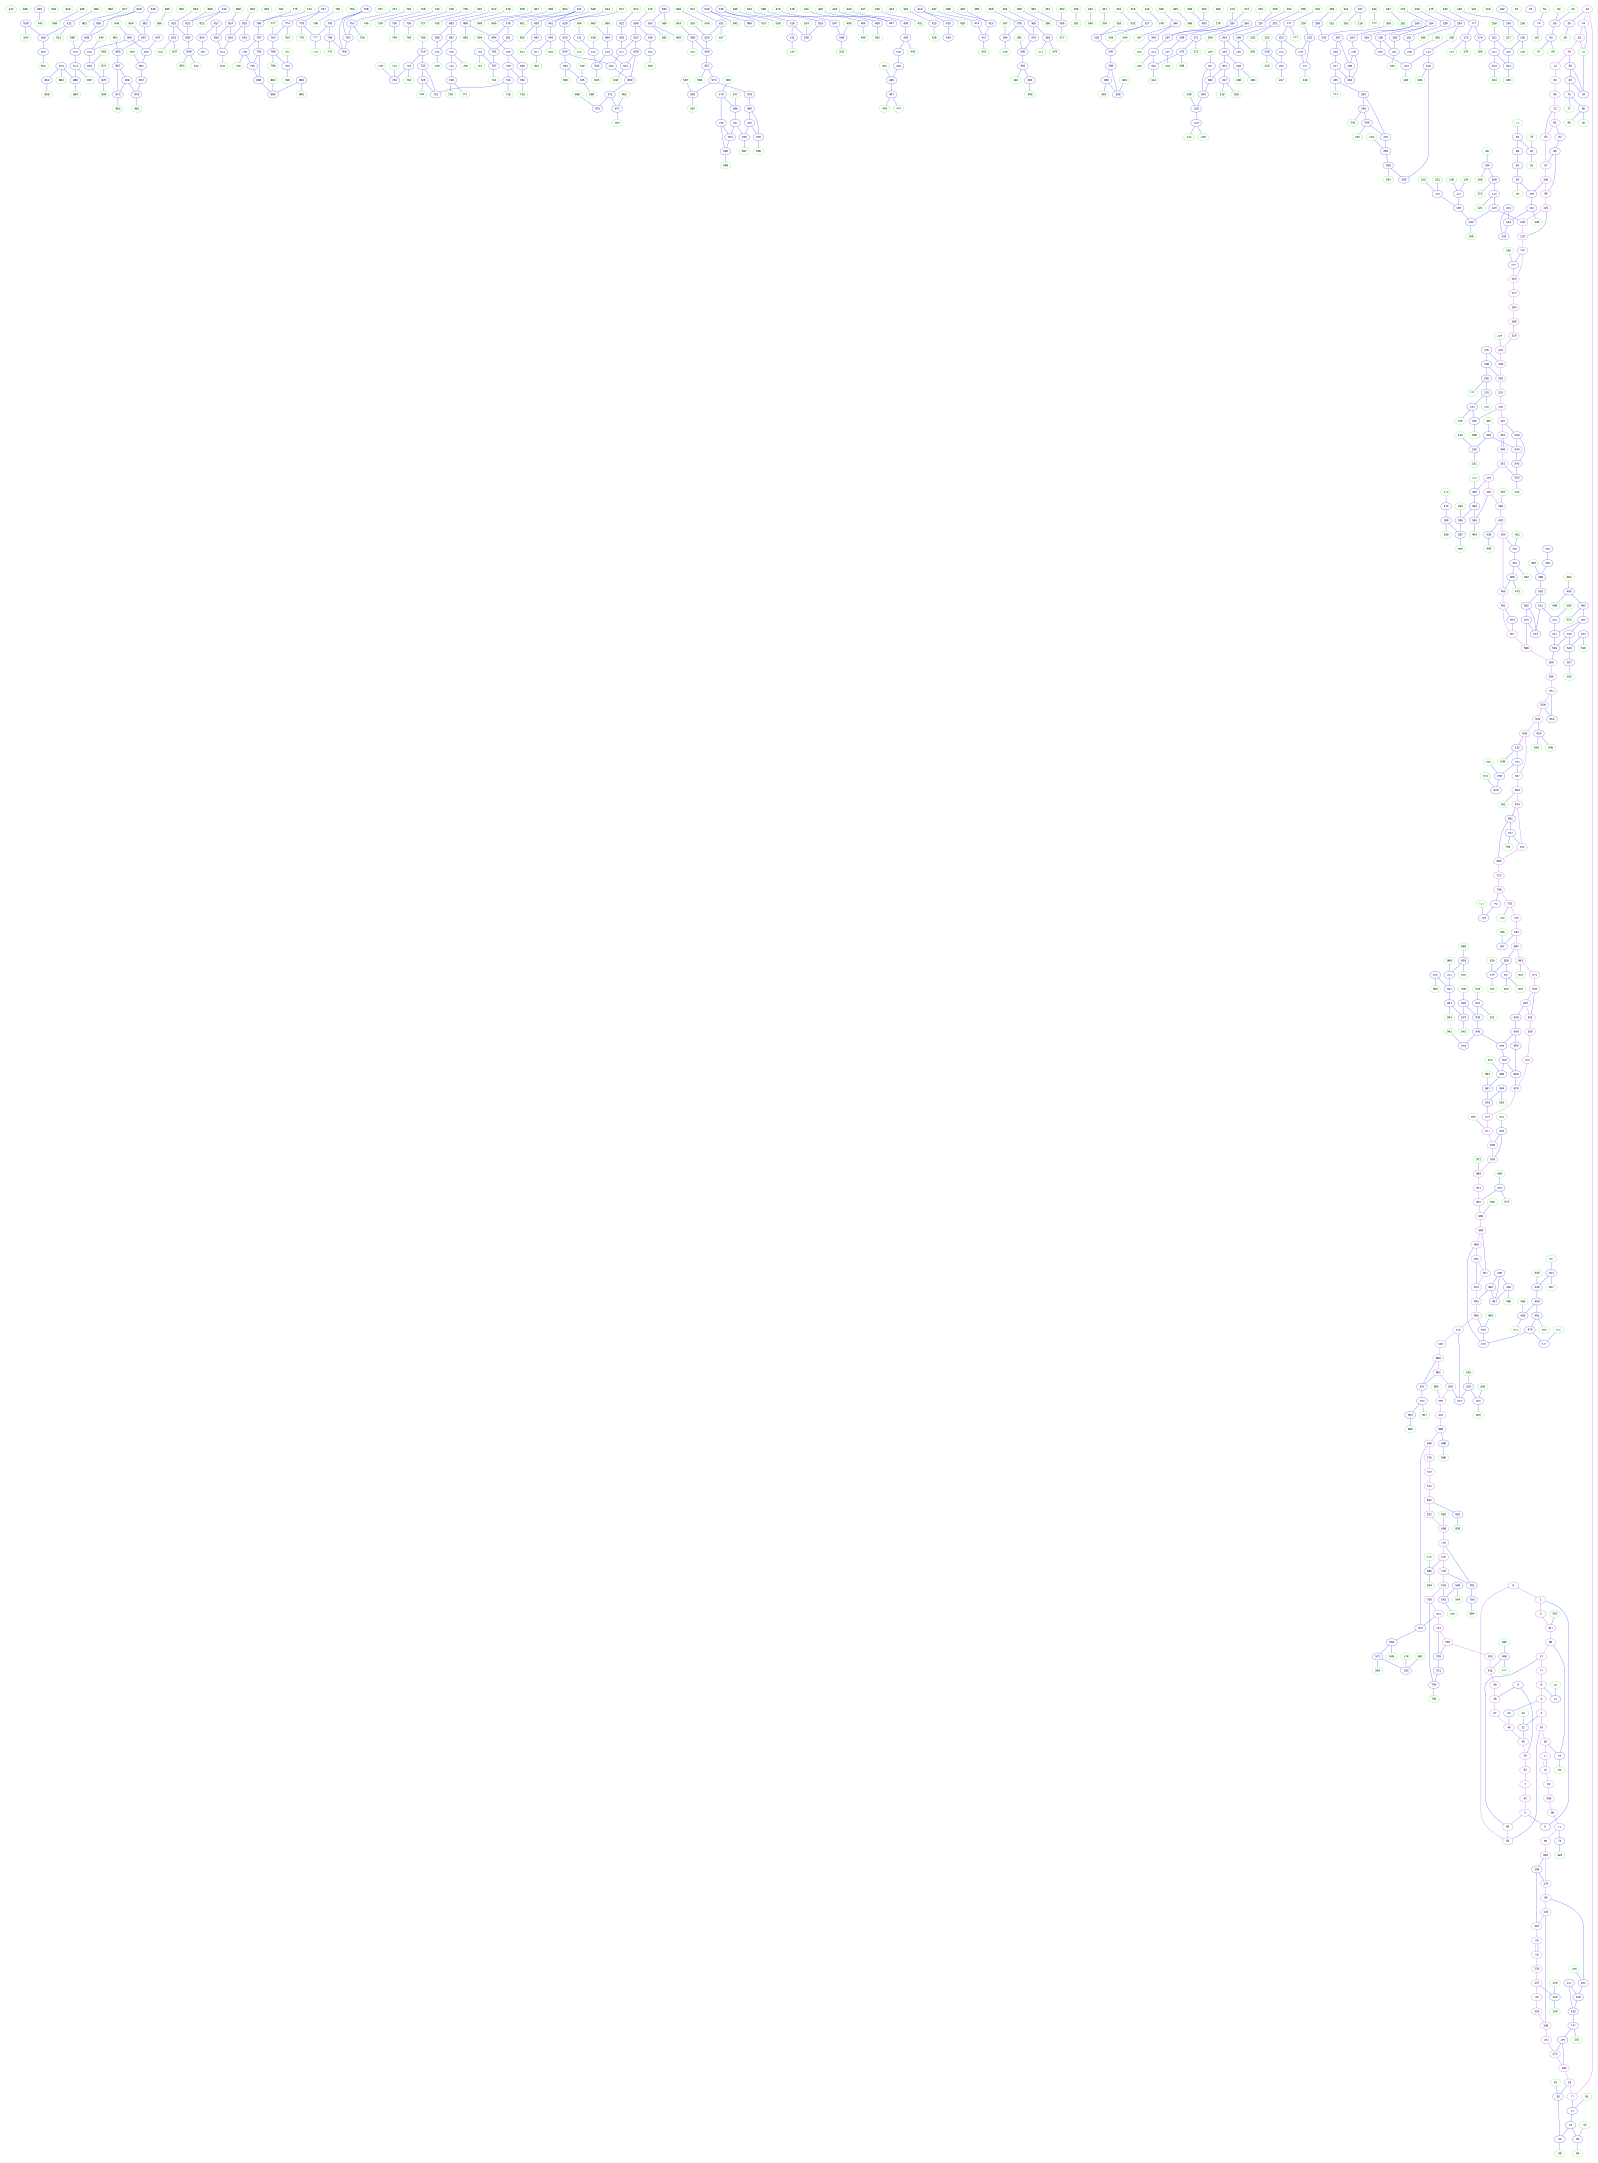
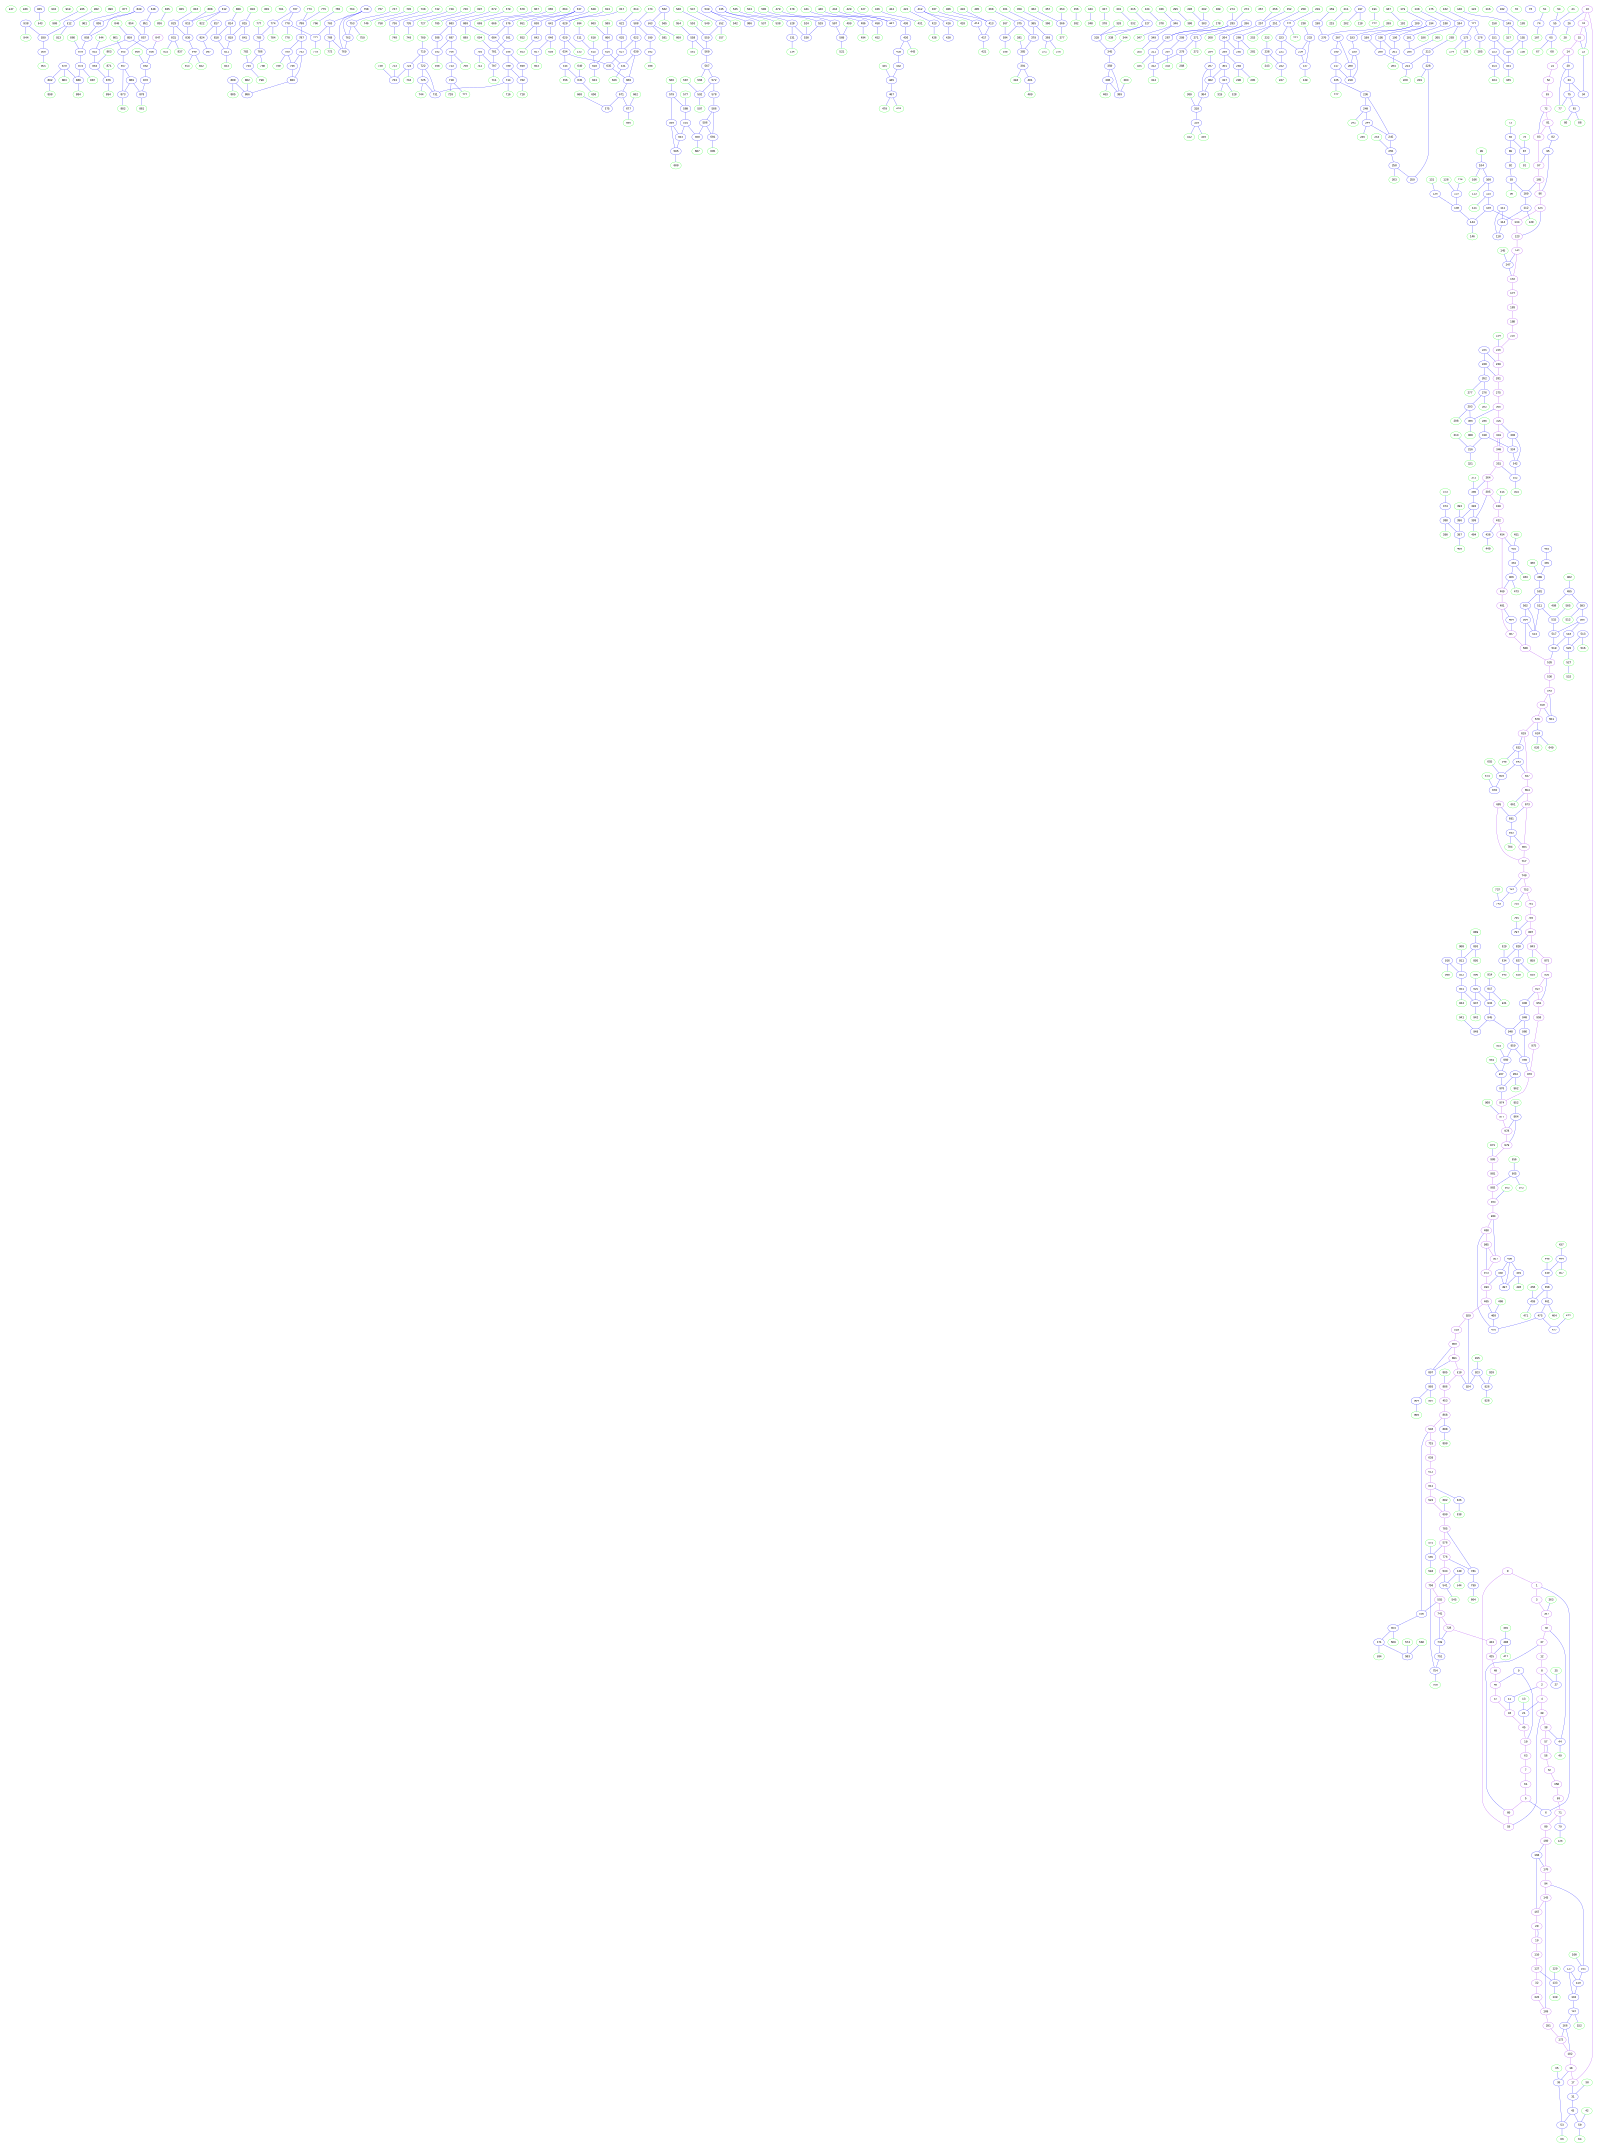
edge "29" -- "34": now "29" -- "77"
node "135": removed
node "527": color blue -> green
edge "695" -- "685": now "695" -- "717"
